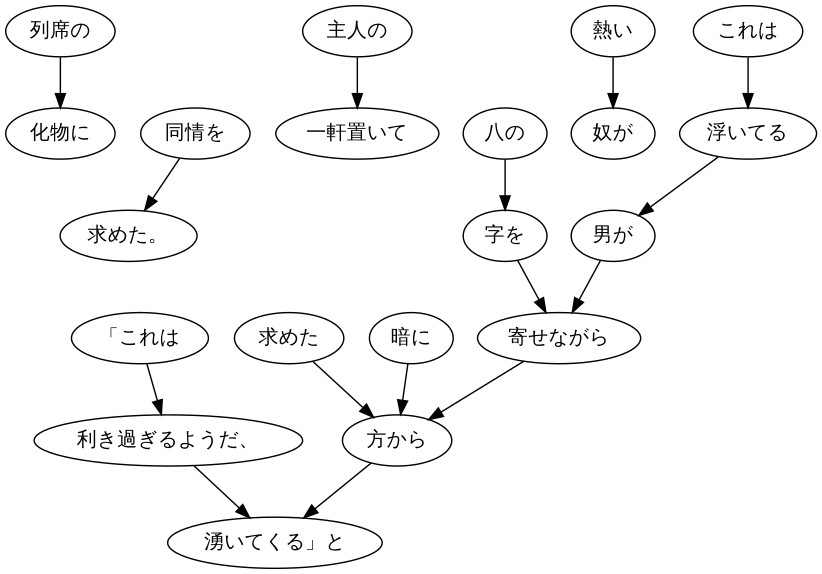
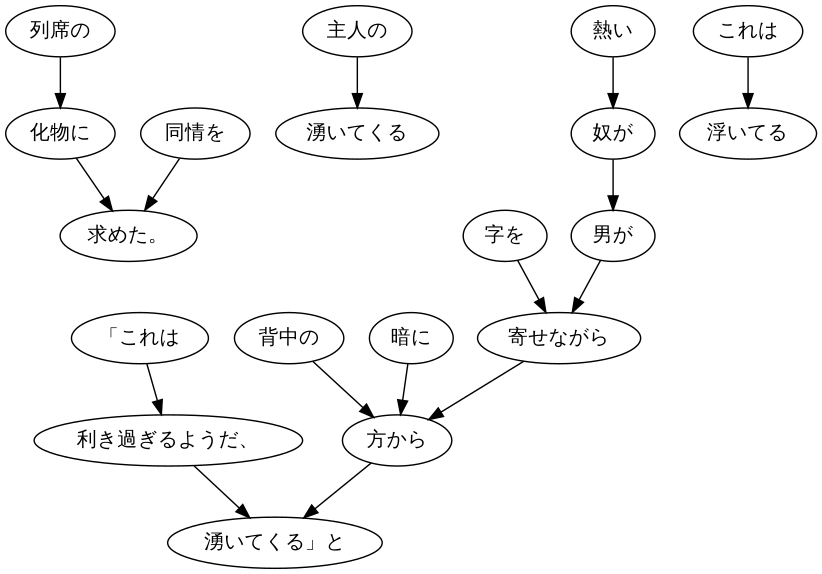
node "一軒置いて": label "一軒置いて" -> "湧いてくる"
node "八の": removed
edge "化物に" -> "求めた。": added
edge "浮いてる" -> "男が": now "奴が" -> "男が"
node "求めた": label "求めた" -> "背中の"
